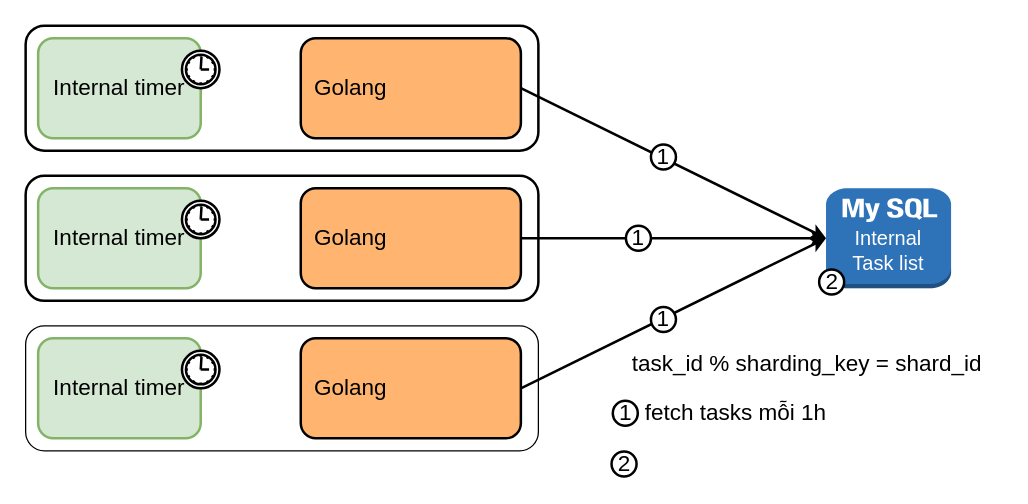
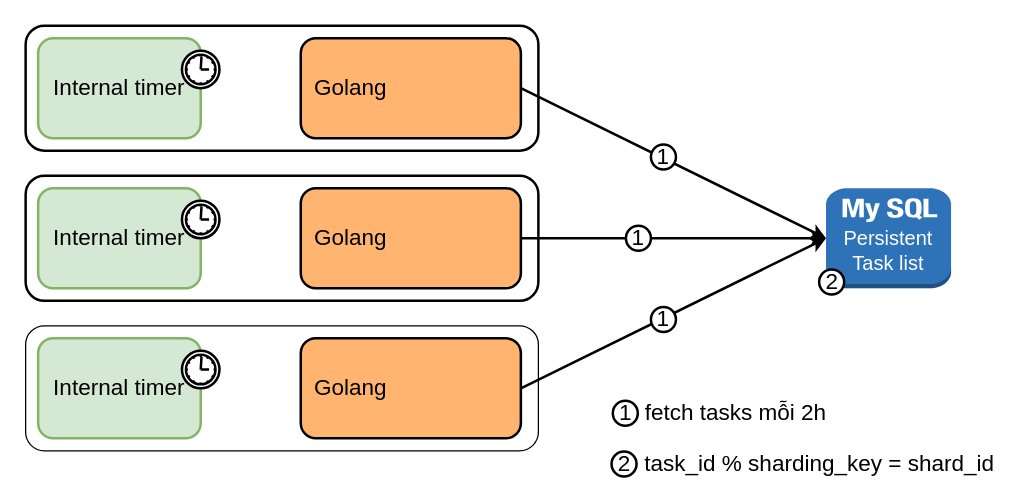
node "Internal Task list": label "Internal Task list" -> "Persistent Task list"
node "task_id % sharding_key = shard_id": moved (806, 364) -> (819, 464)
node "fetch tasks mỗi 1h": label "fetch tasks mỗi 1h" -> "fetch tasks mỗi 2h"
